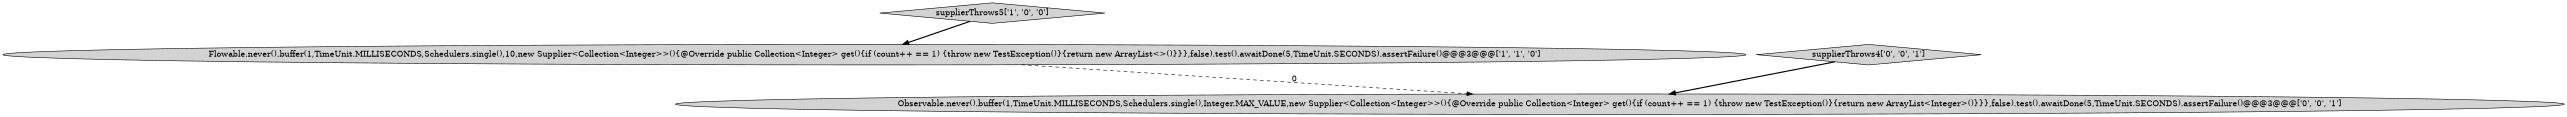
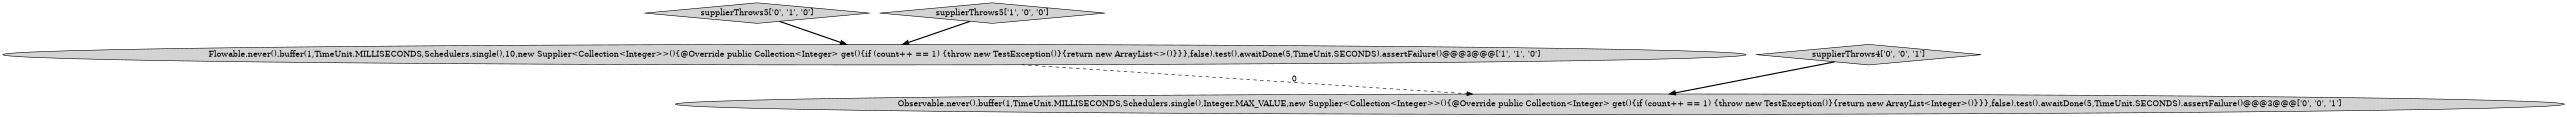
node "supplierThrows5['0', '1', '0']": added
